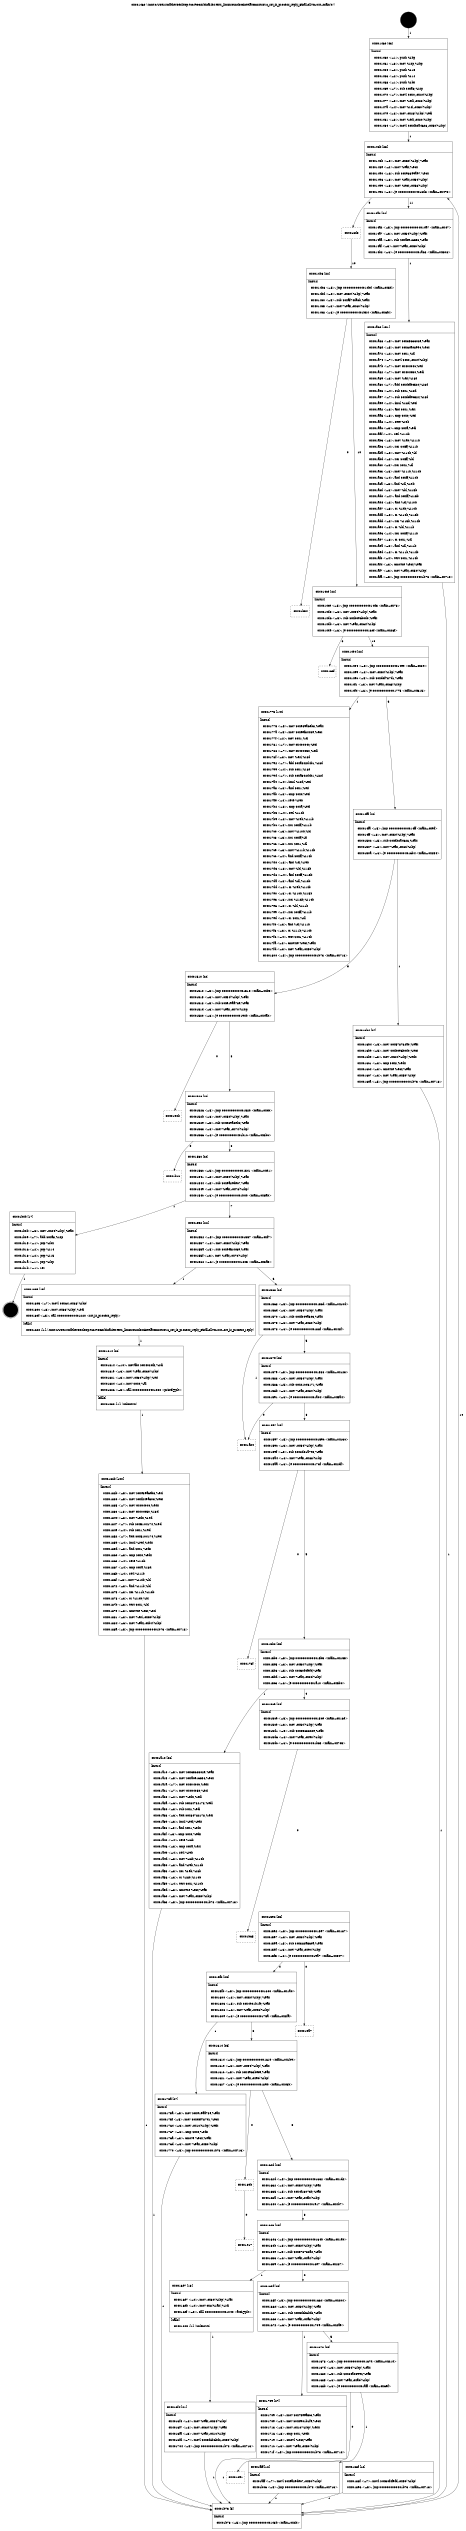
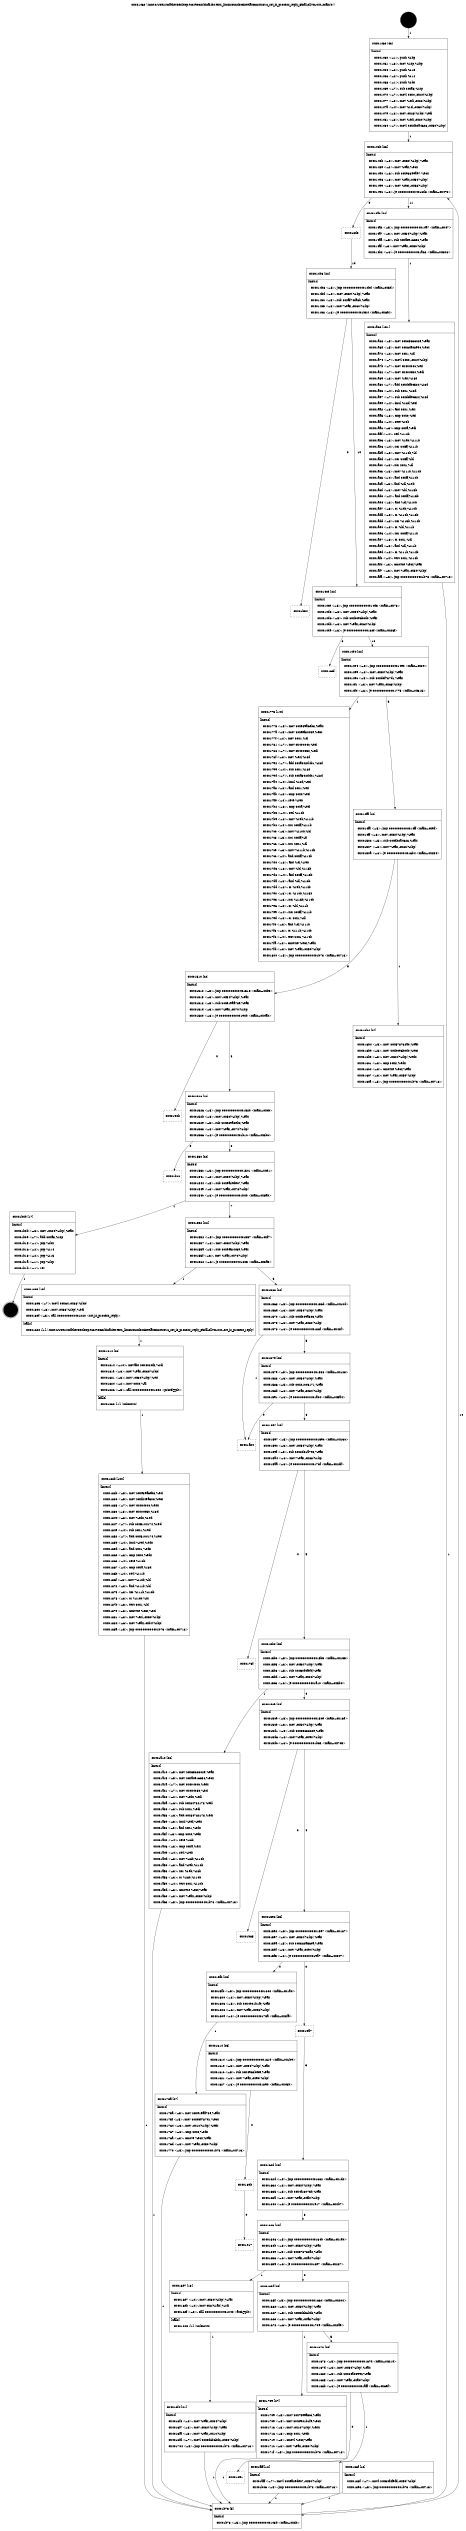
edge "0x4015c9 [25]" -> "0x4015e2 [25]": added, label "4"
edge "0x4016b4 [27]" -> "0x401b73 [5]": removed, label "1"
edge "0x4015fb [25]" -> "0x401614 [25]": removed, label "3"
edge "0x401614 [25]" -> "0x40162d [25]": now "0x4019a7" -> "0x40162d [25]"
